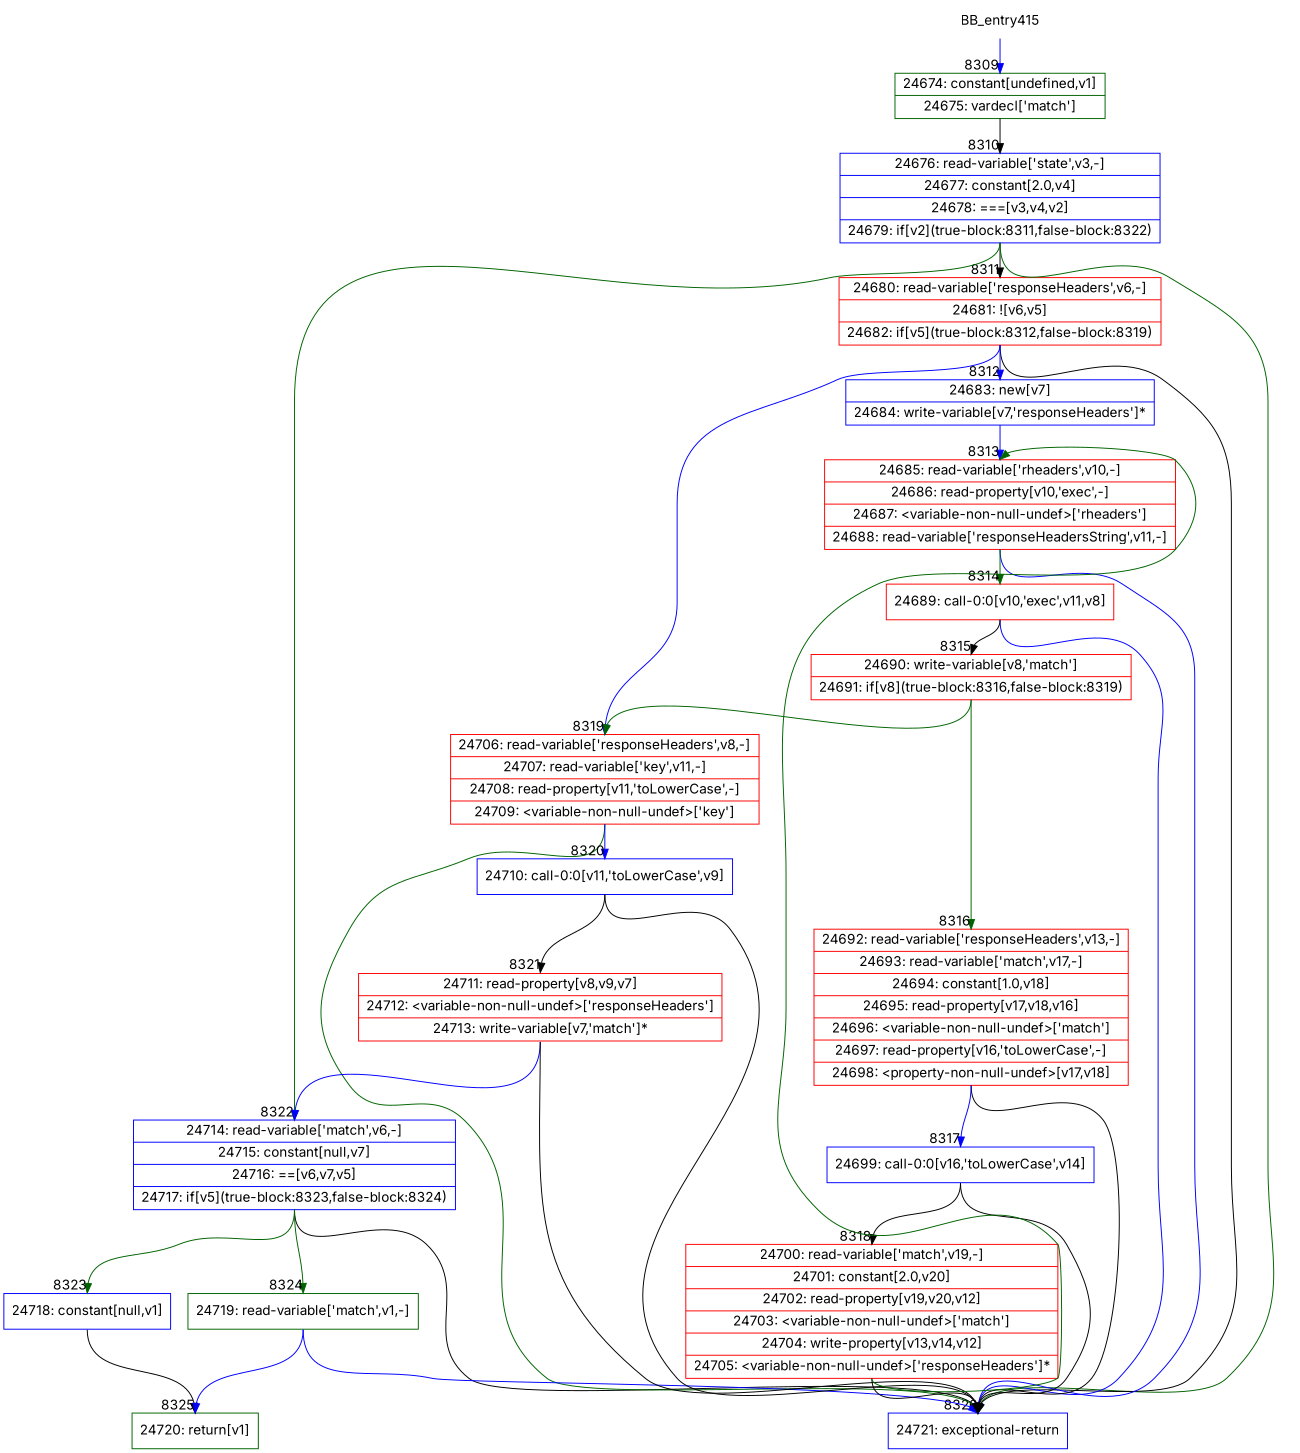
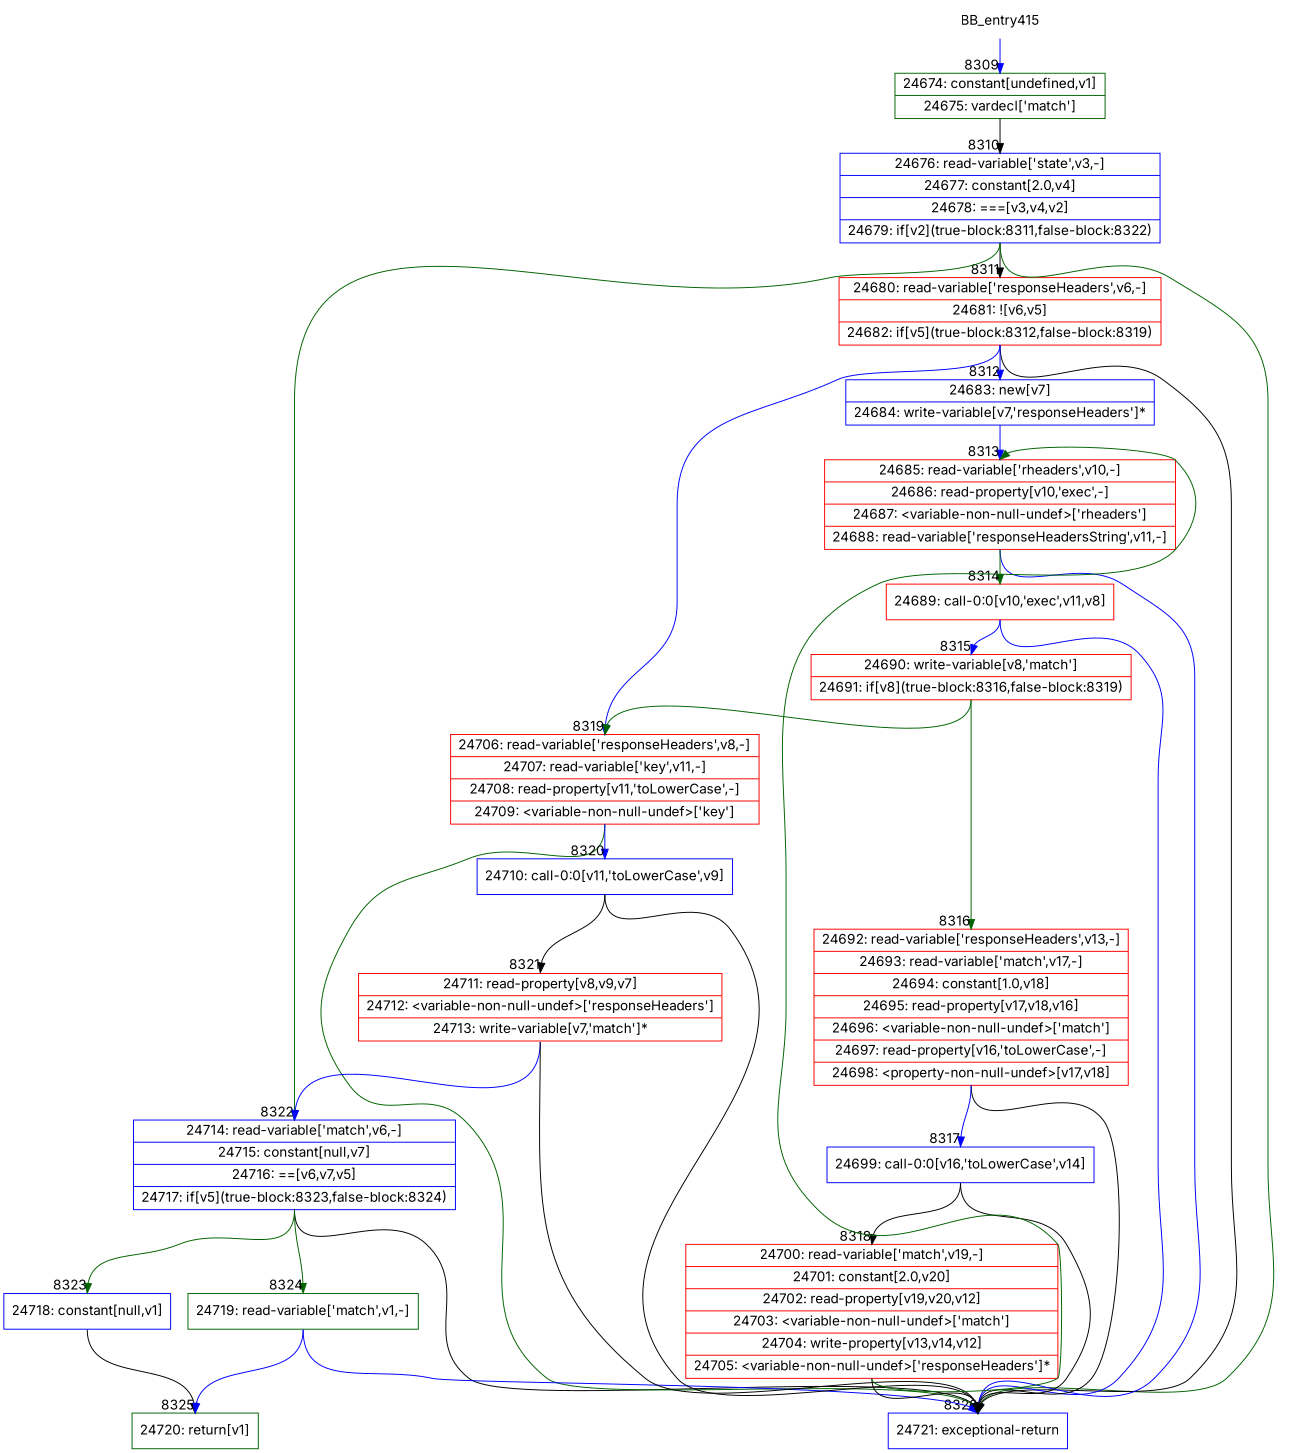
edge "24689: call-0:0[v10,'exec',v11,v8]" -> "24690: write-variable[v8,'match']": color black -> blue
